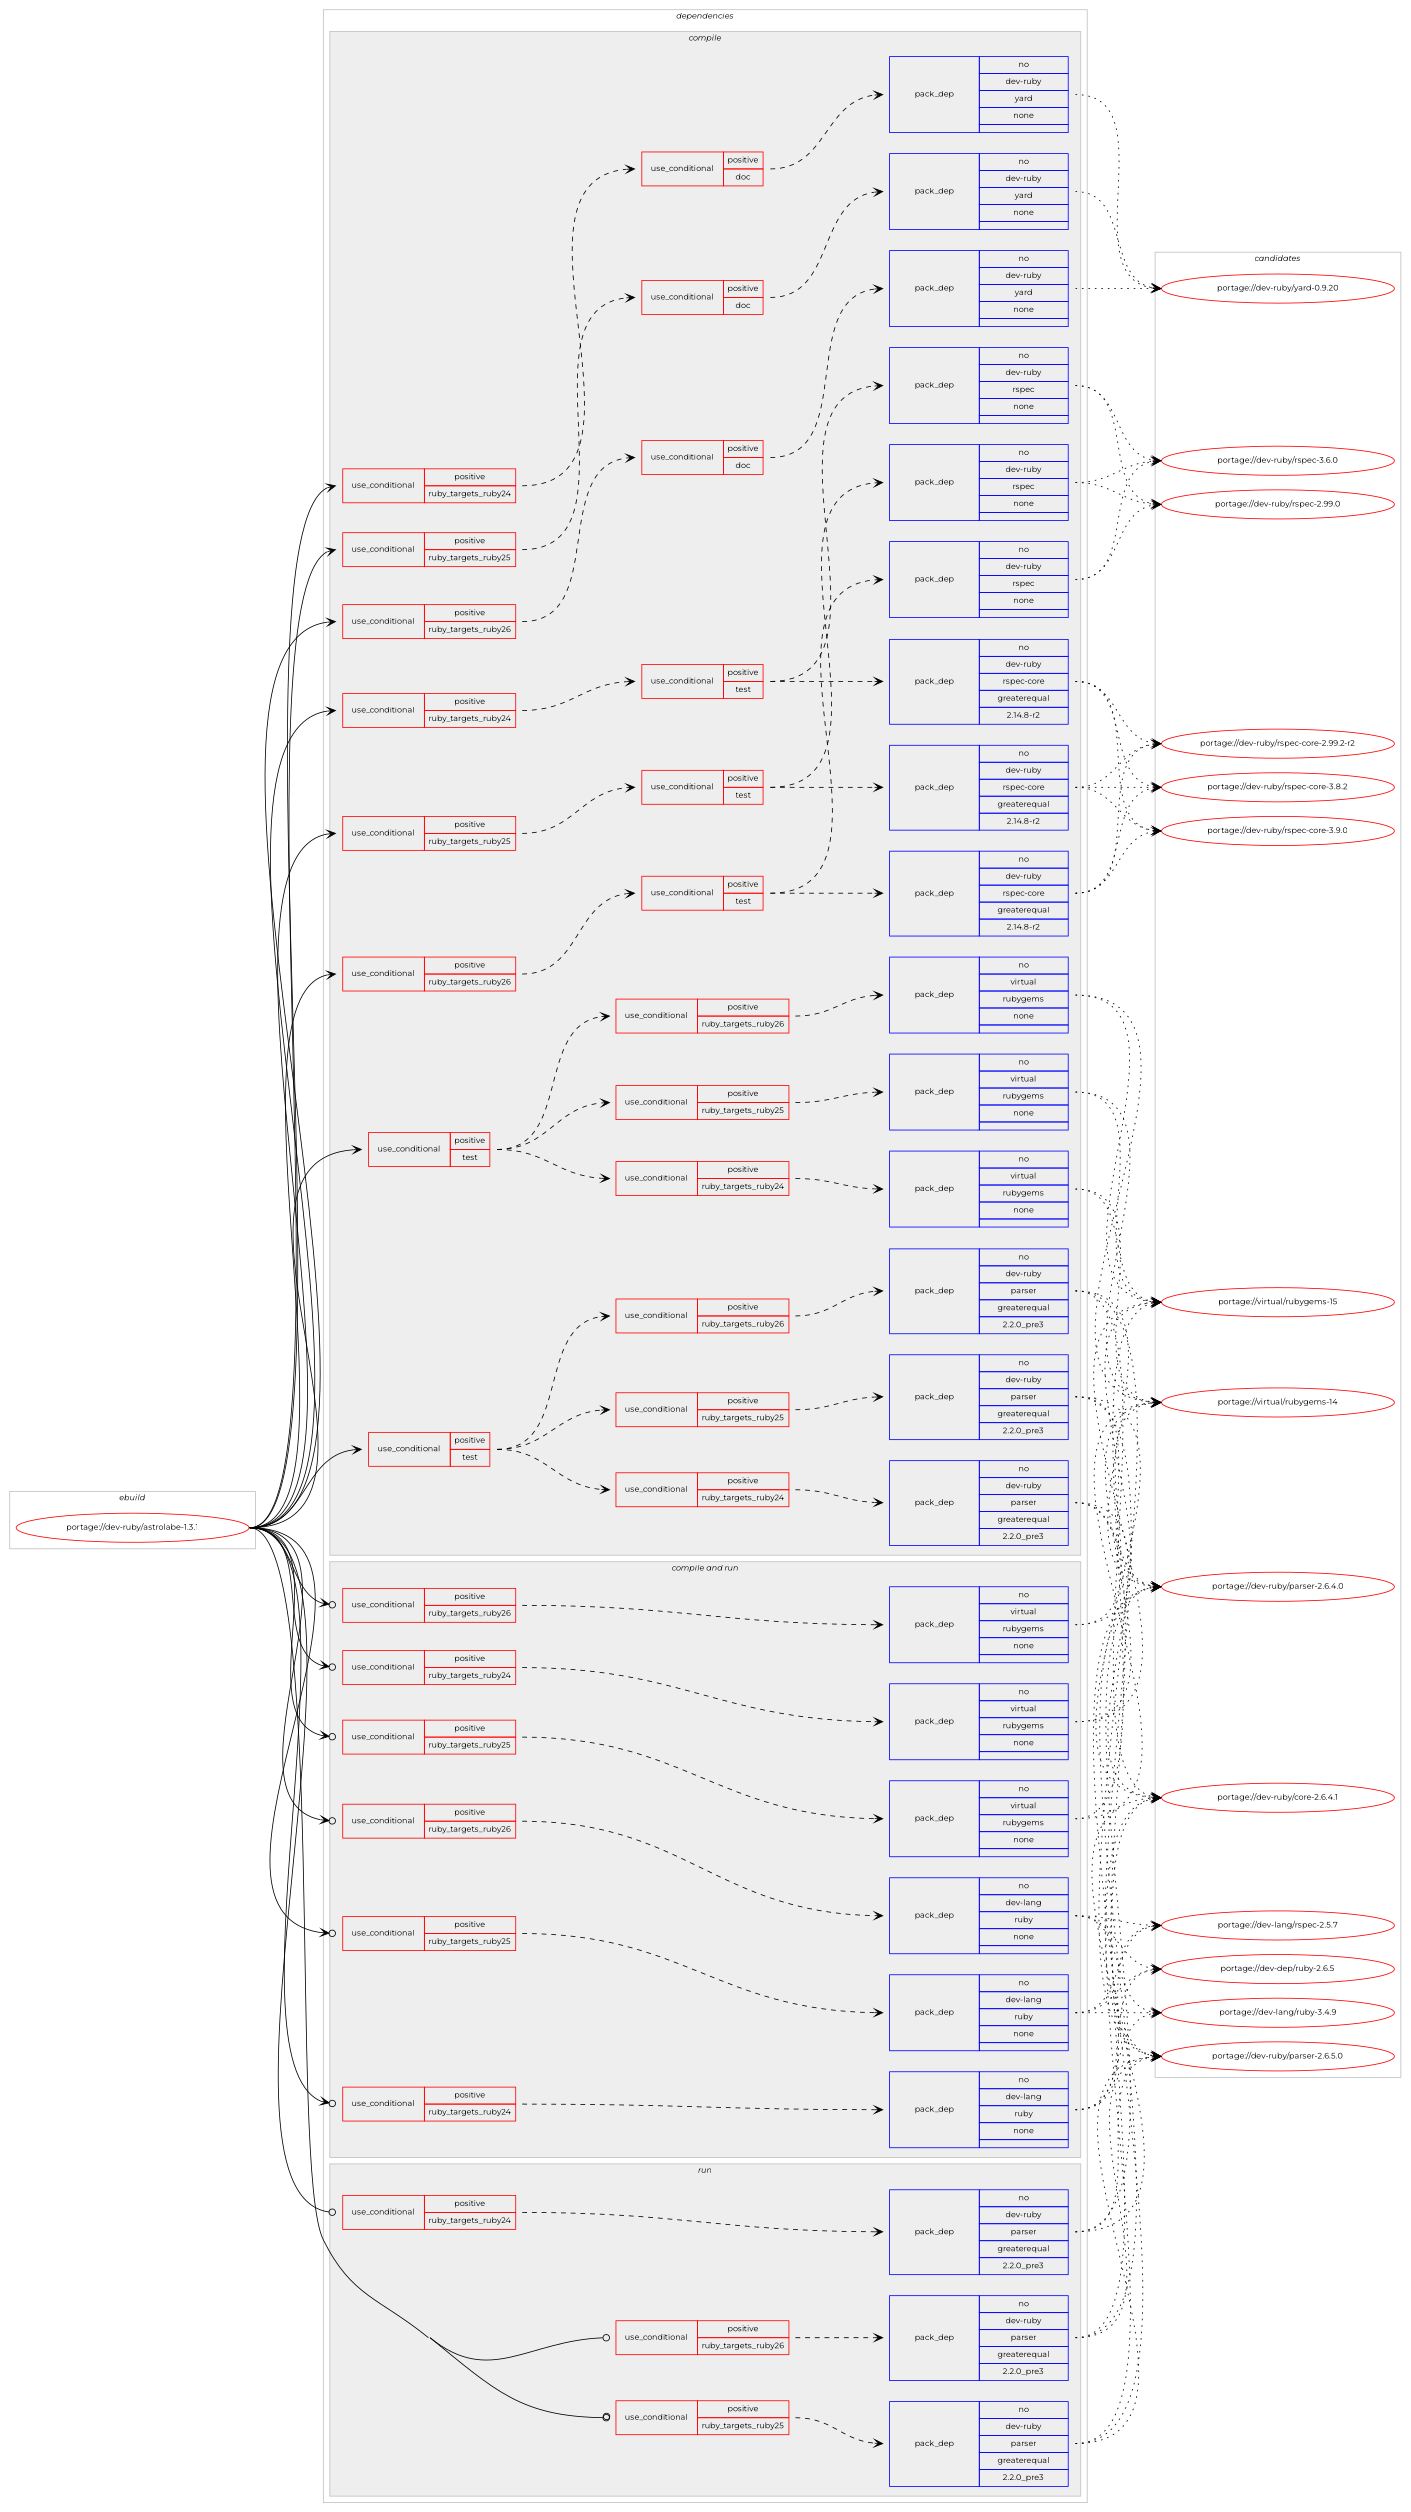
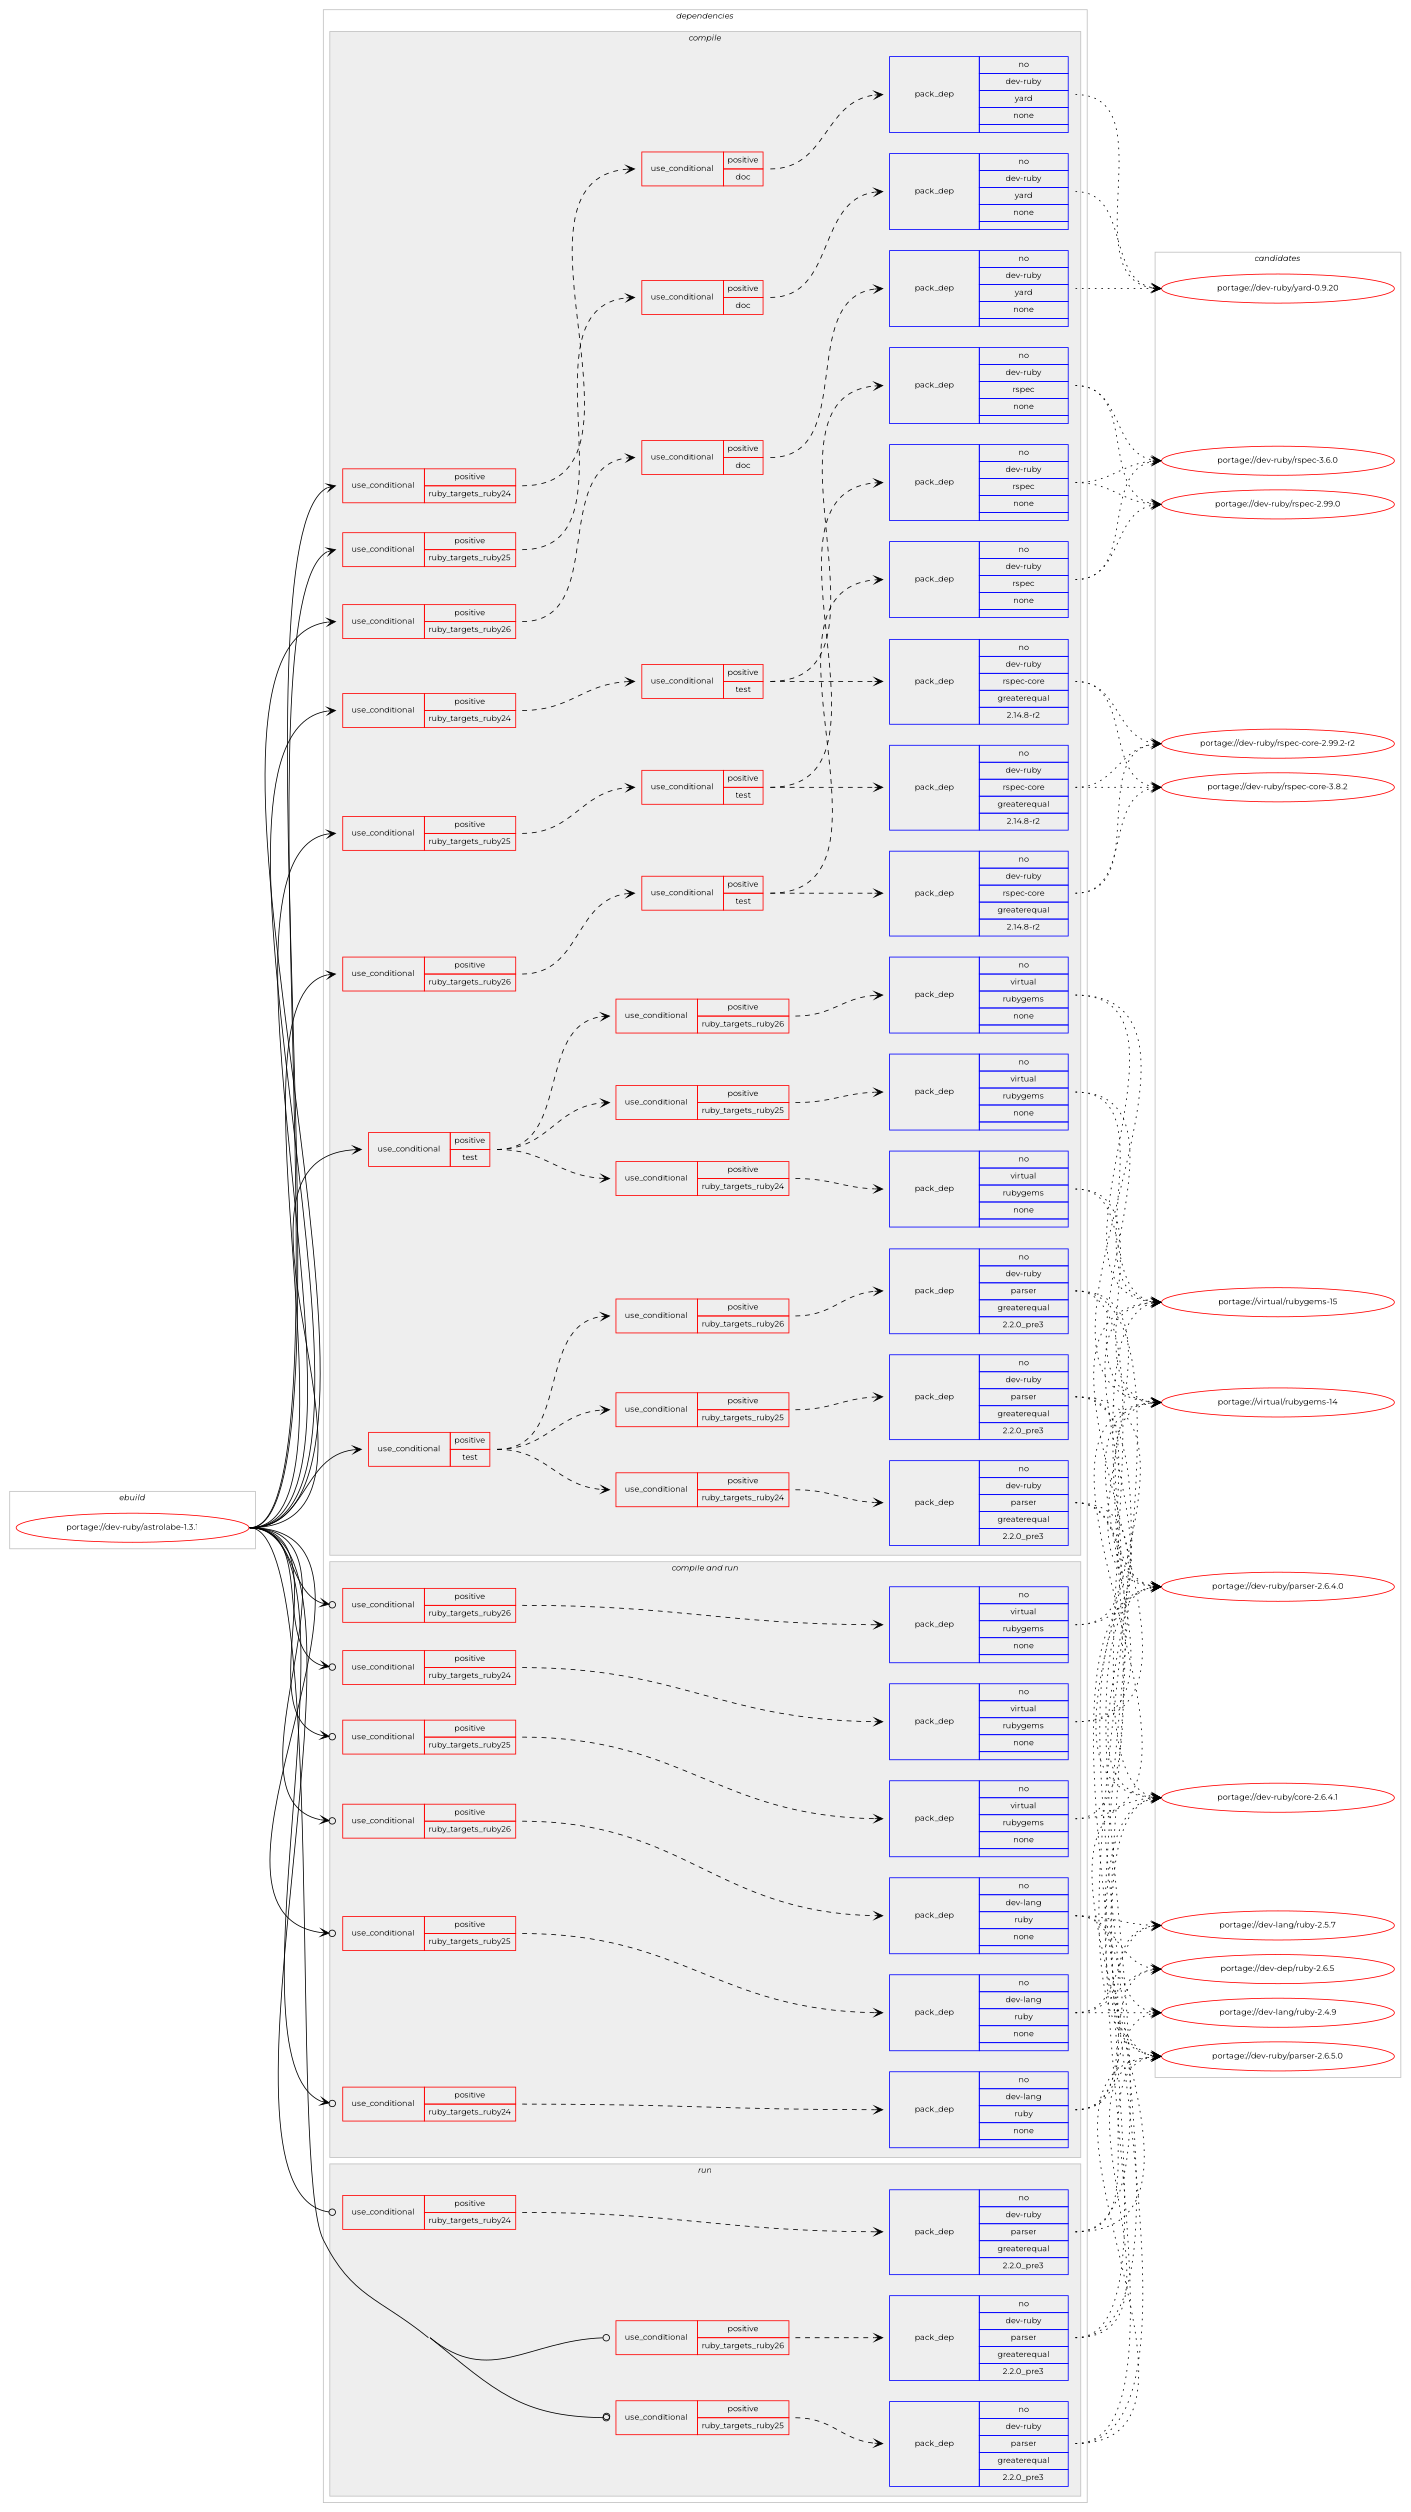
node "portage://dev-ruby/rspec-core-3.9.0": removed
node "portage://dev-lang/rspec-2.5.7": label "portage://dev-lang/rspec-2.5.7" -> "portage://dev-lang/ruby-2.5.7"
node "portage://dev-lang/ruby-3.4.9": label "portage://dev-lang/ruby-3.4.9" -> "portage://dev-lang/ruby-2.4.9"
